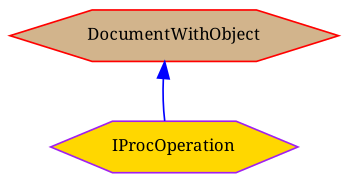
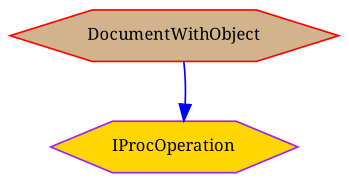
edge "IProcOperation" -> "DocumentWithObject": reversed
